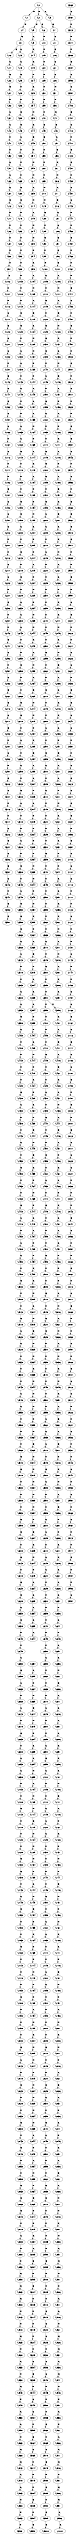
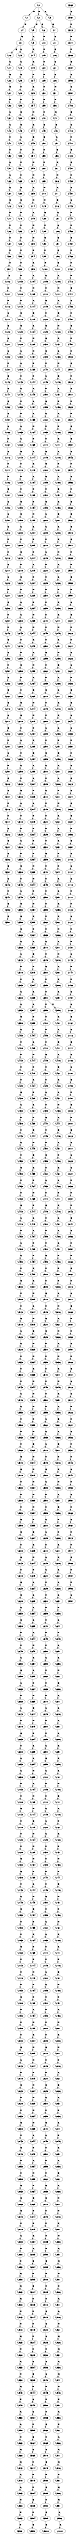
node "S649": added
